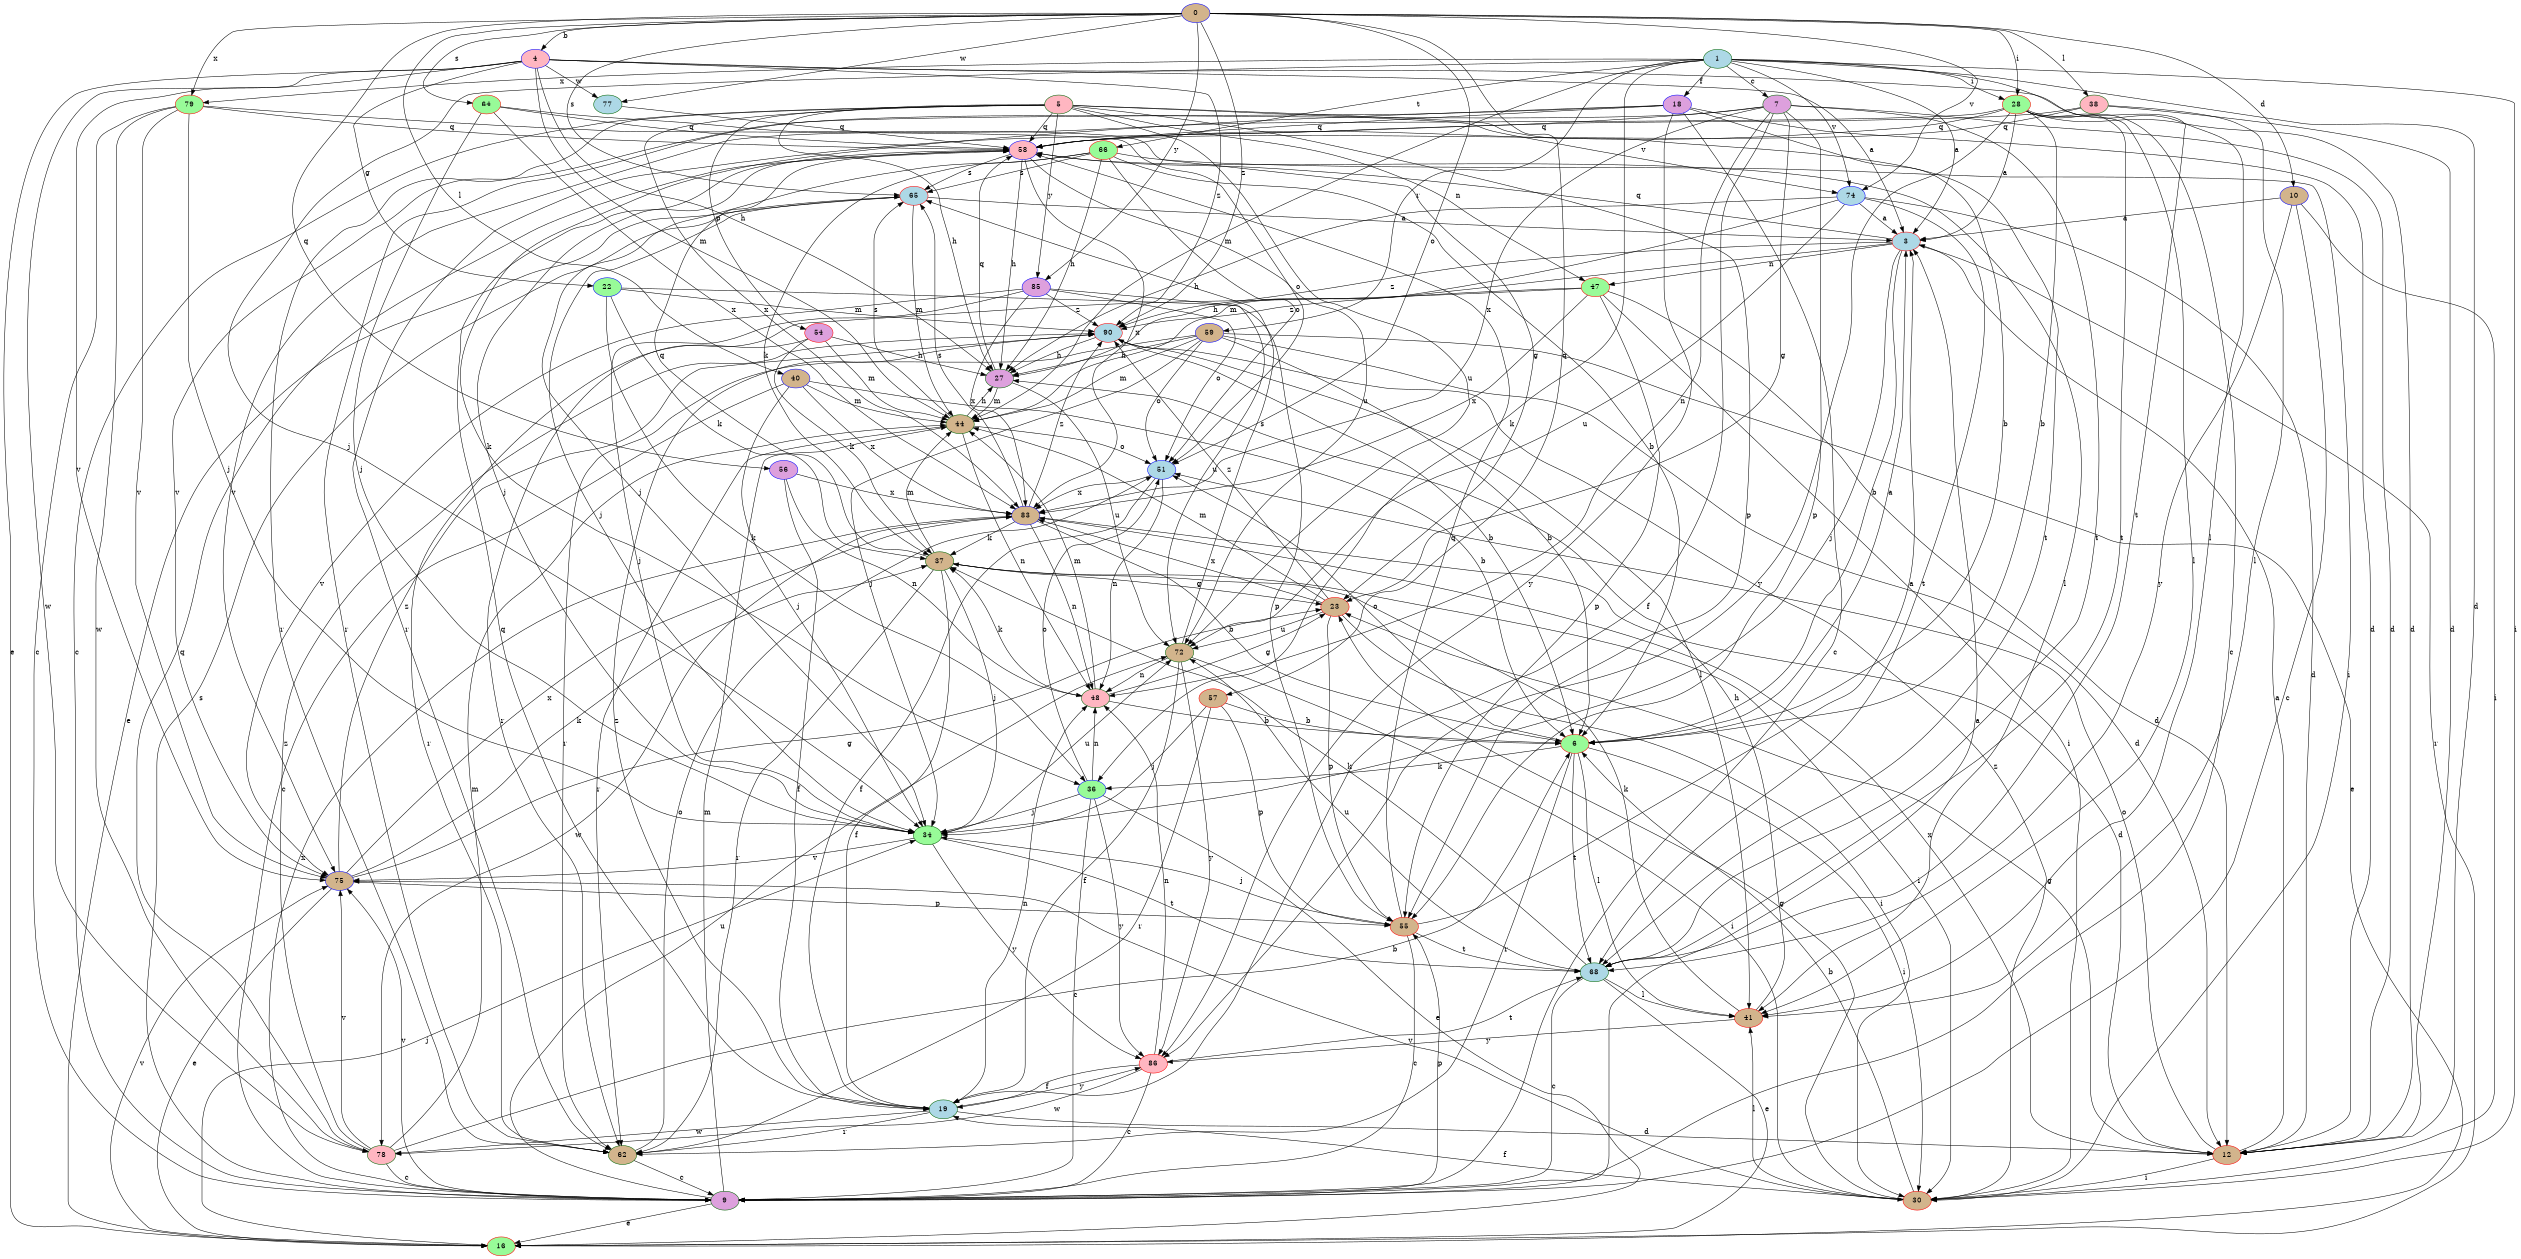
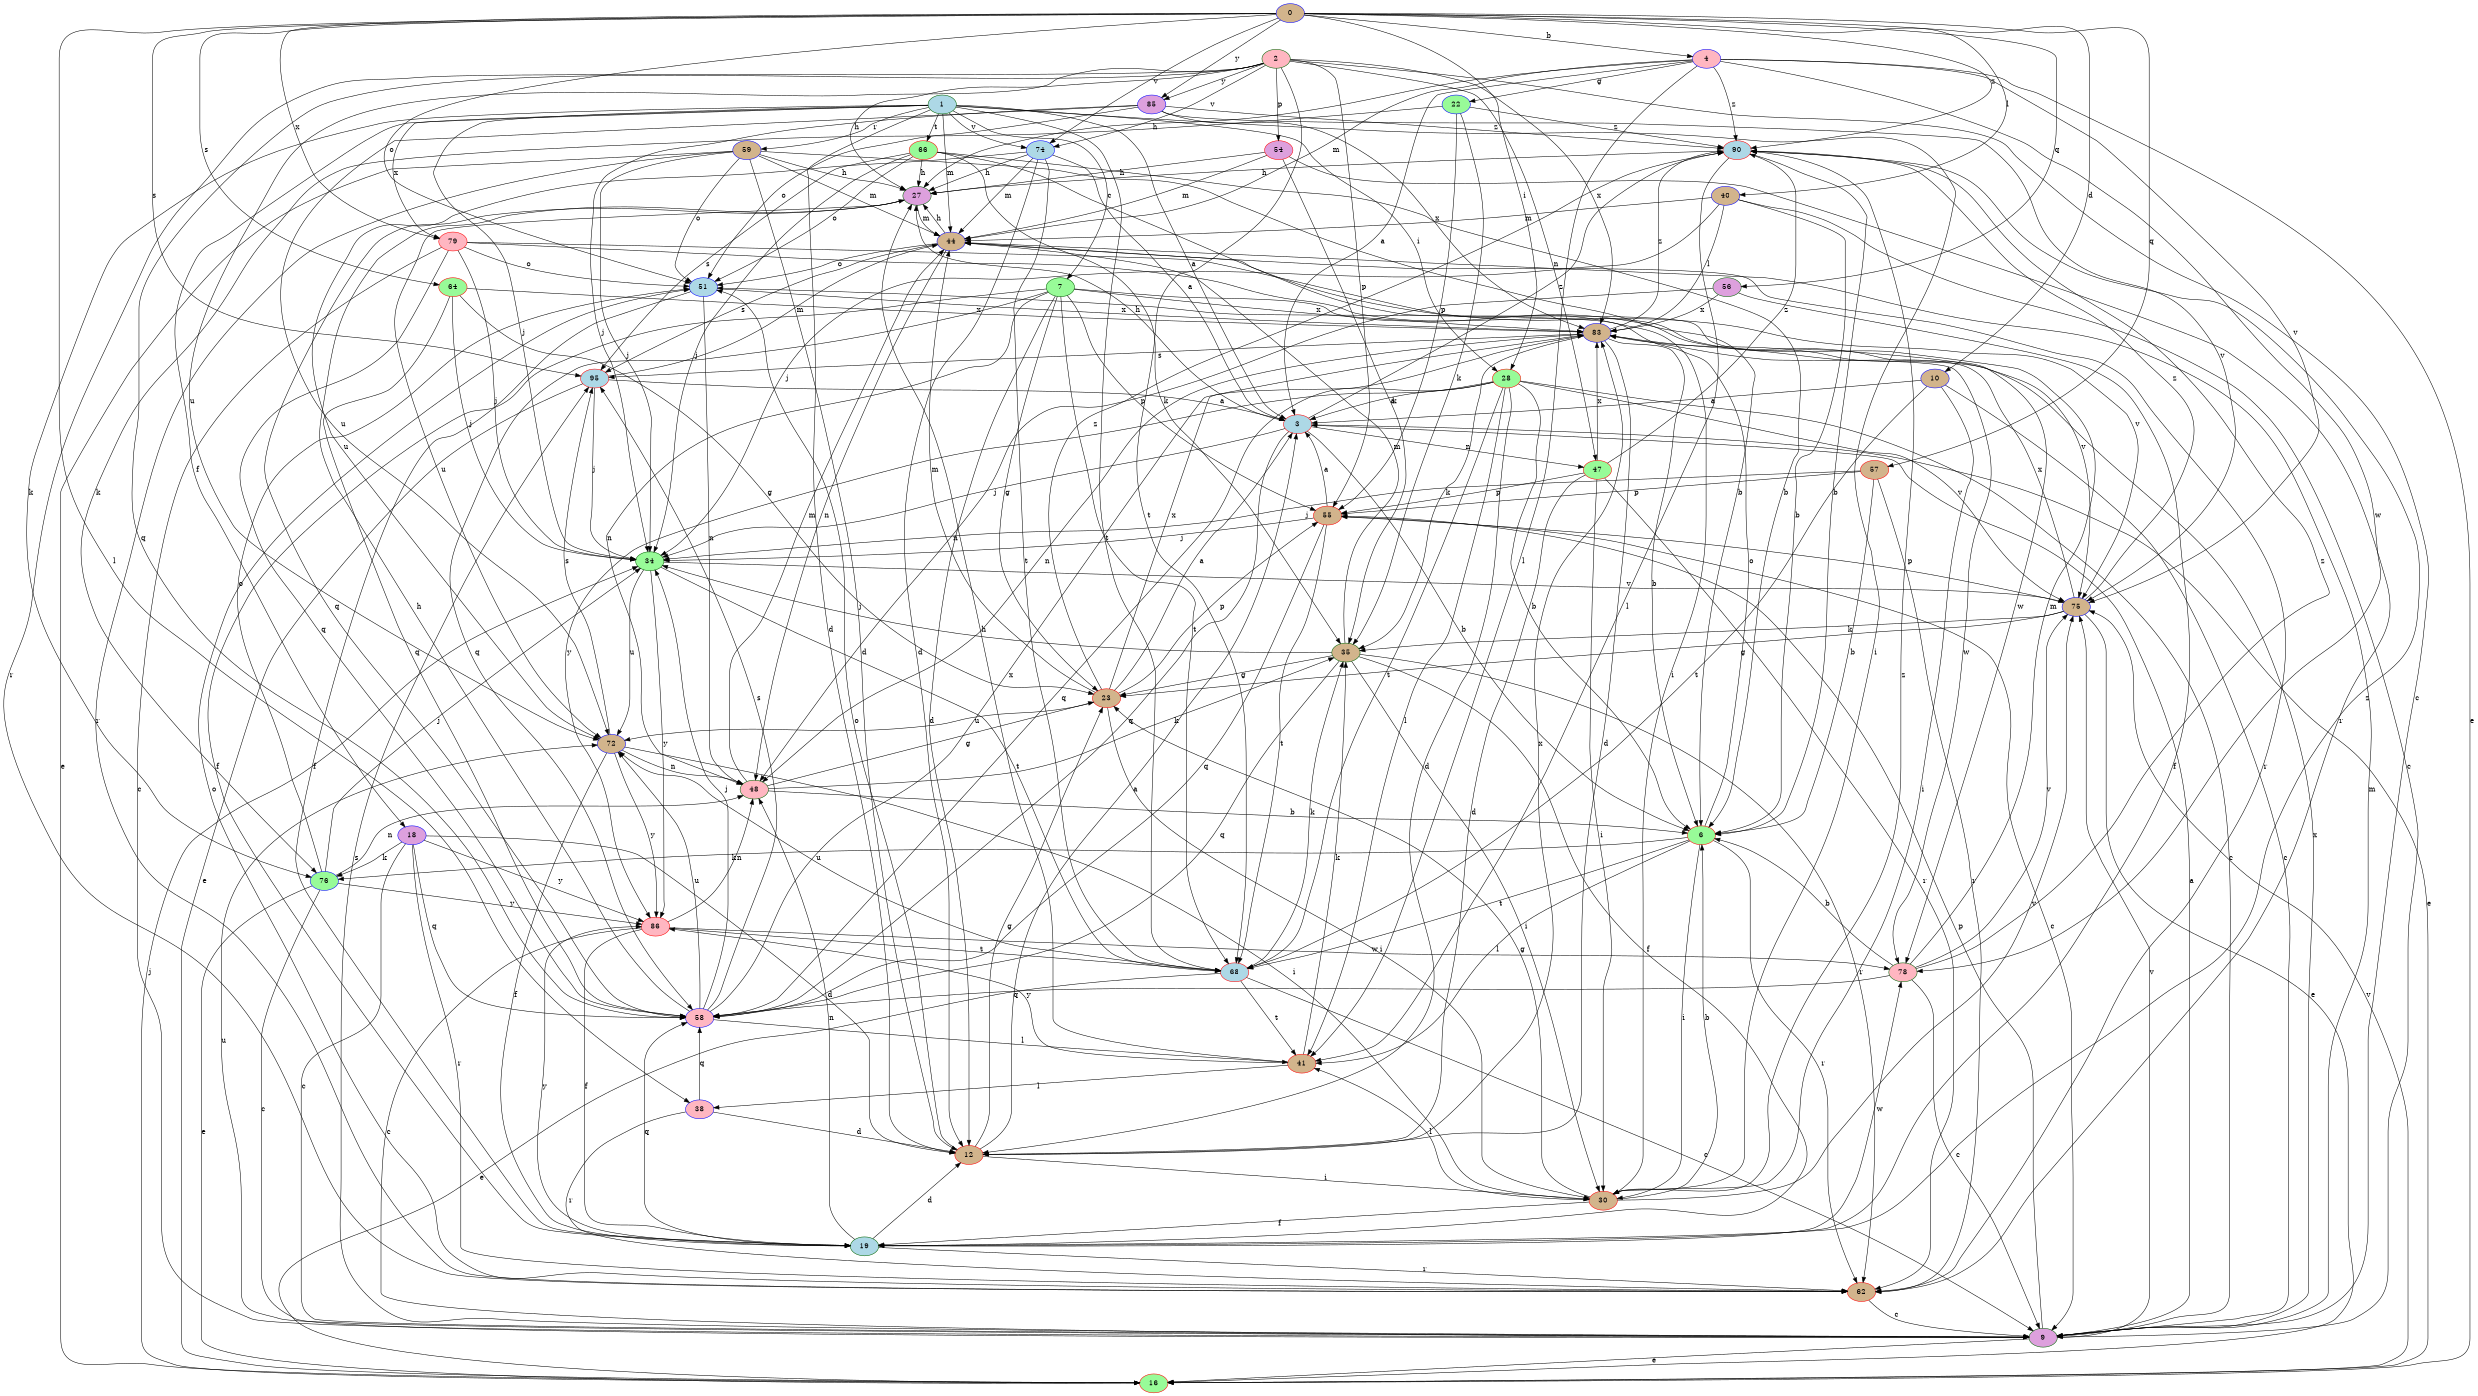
node "79": fillcolor palegreen -> lightpink
node "77": removed
node "5": label "5" -> "2"
node "7": fillcolor plum -> palegreen
node "38": color darkgreen -> blue
node "65": label "65" -> "95"
edge "22" -> "90": label "m" -> "z"
node "44": color darkgreen -> blue
edge "40" -> "83": label "x" -> "l"
edge "18" -> "6": removed, label "b"
node "56": color blue -> darkgreen
node "37": label "37" -> "35"
edge "6" -> "3": now "23" -> "3"
edge "10" -> "68": label "y" -> "t"
edge "38" -> "41": reversed
node "72": color darkgreen -> blue
edge "3" -> "16": label "r" -> "e"
node "36": label "36" -> "76"
node "68": color darkgreen -> red
edge "68" -> "41": label "l" -> "t"
node "62": color darkgreen -> red
